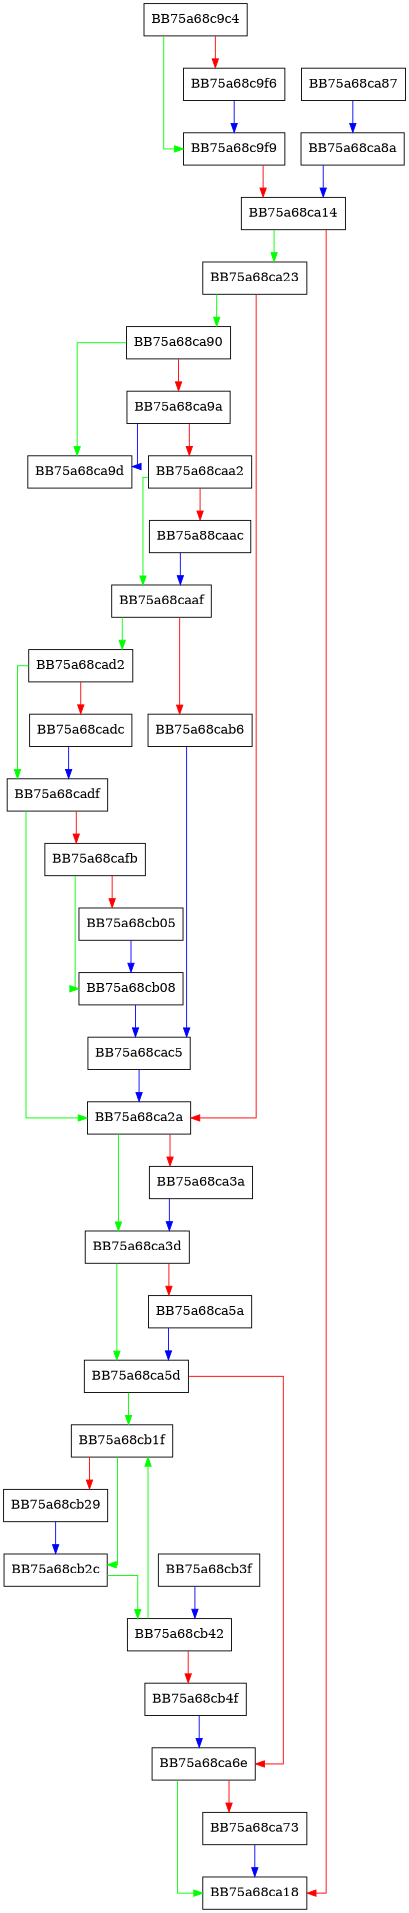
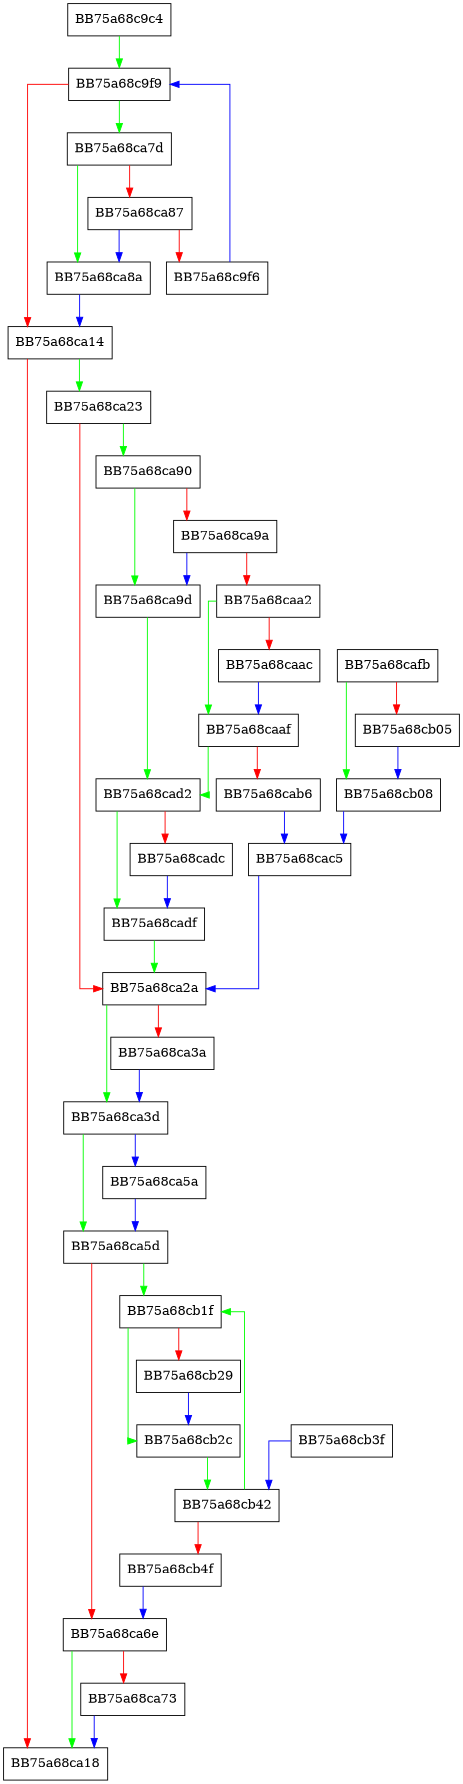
edge "BB75a68c9c4" -> "BB75a68c9f6": now "BB75a68ca87" -> "BB75a68c9f6"
node "BB75a68ca7d": added
node "BB75a88caac": label "BB75a88caac" -> "BB75a68caac"
edge "BB75a68ca9d" -> "BB75a68cad2": added
edge "BB75a68cadf" -> "BB75a68cafb": removed
edge "BB75a68ca3d" -> "BB75a68ca5a": color red -> blue
